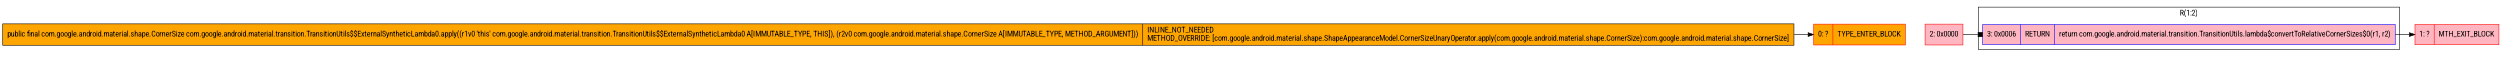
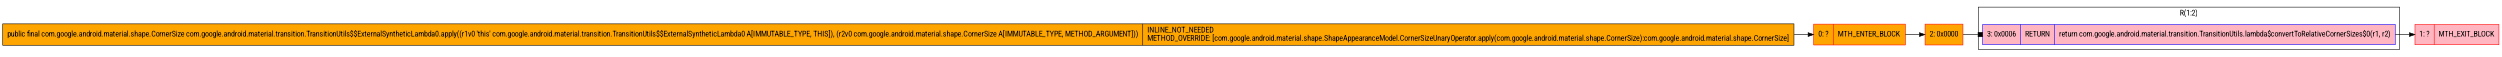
node "0: ?": text "TYPE_ENTER_BLOCK" -> "MTH_ENTER_BLOCK"
edge "0: ?" -> "2: 0x0000": added
node "2: 0x0000": fillcolor lightpink -> orange
